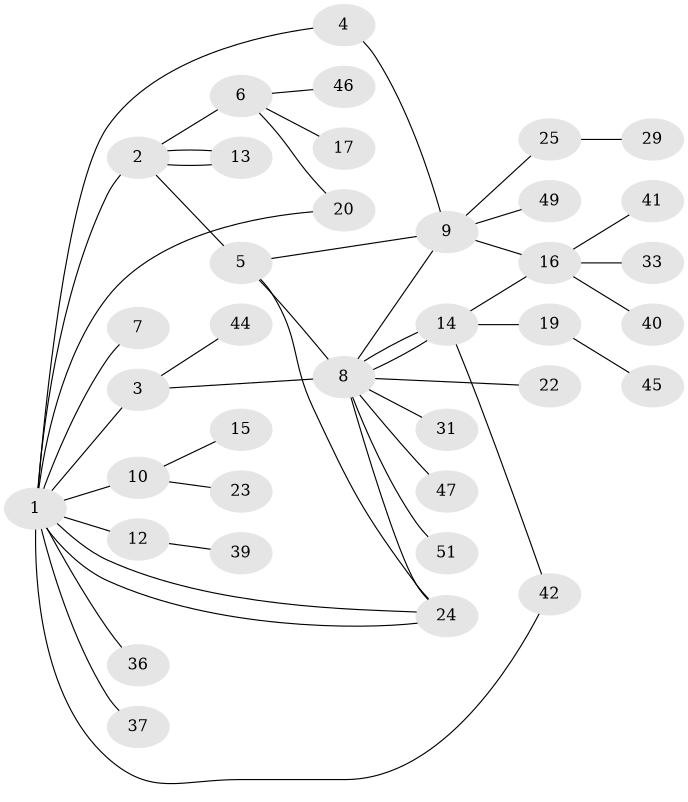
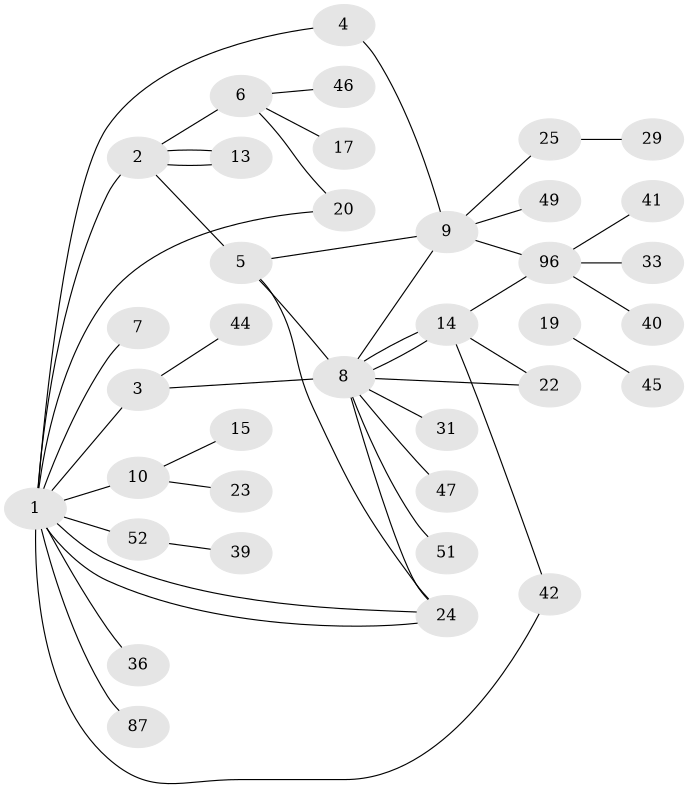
node "16": label "16" -> "96"
edge "14" -- "19": now "14" -- "22"
node "12": label "12" -> "52"
node "37": label "37" -> "87"
